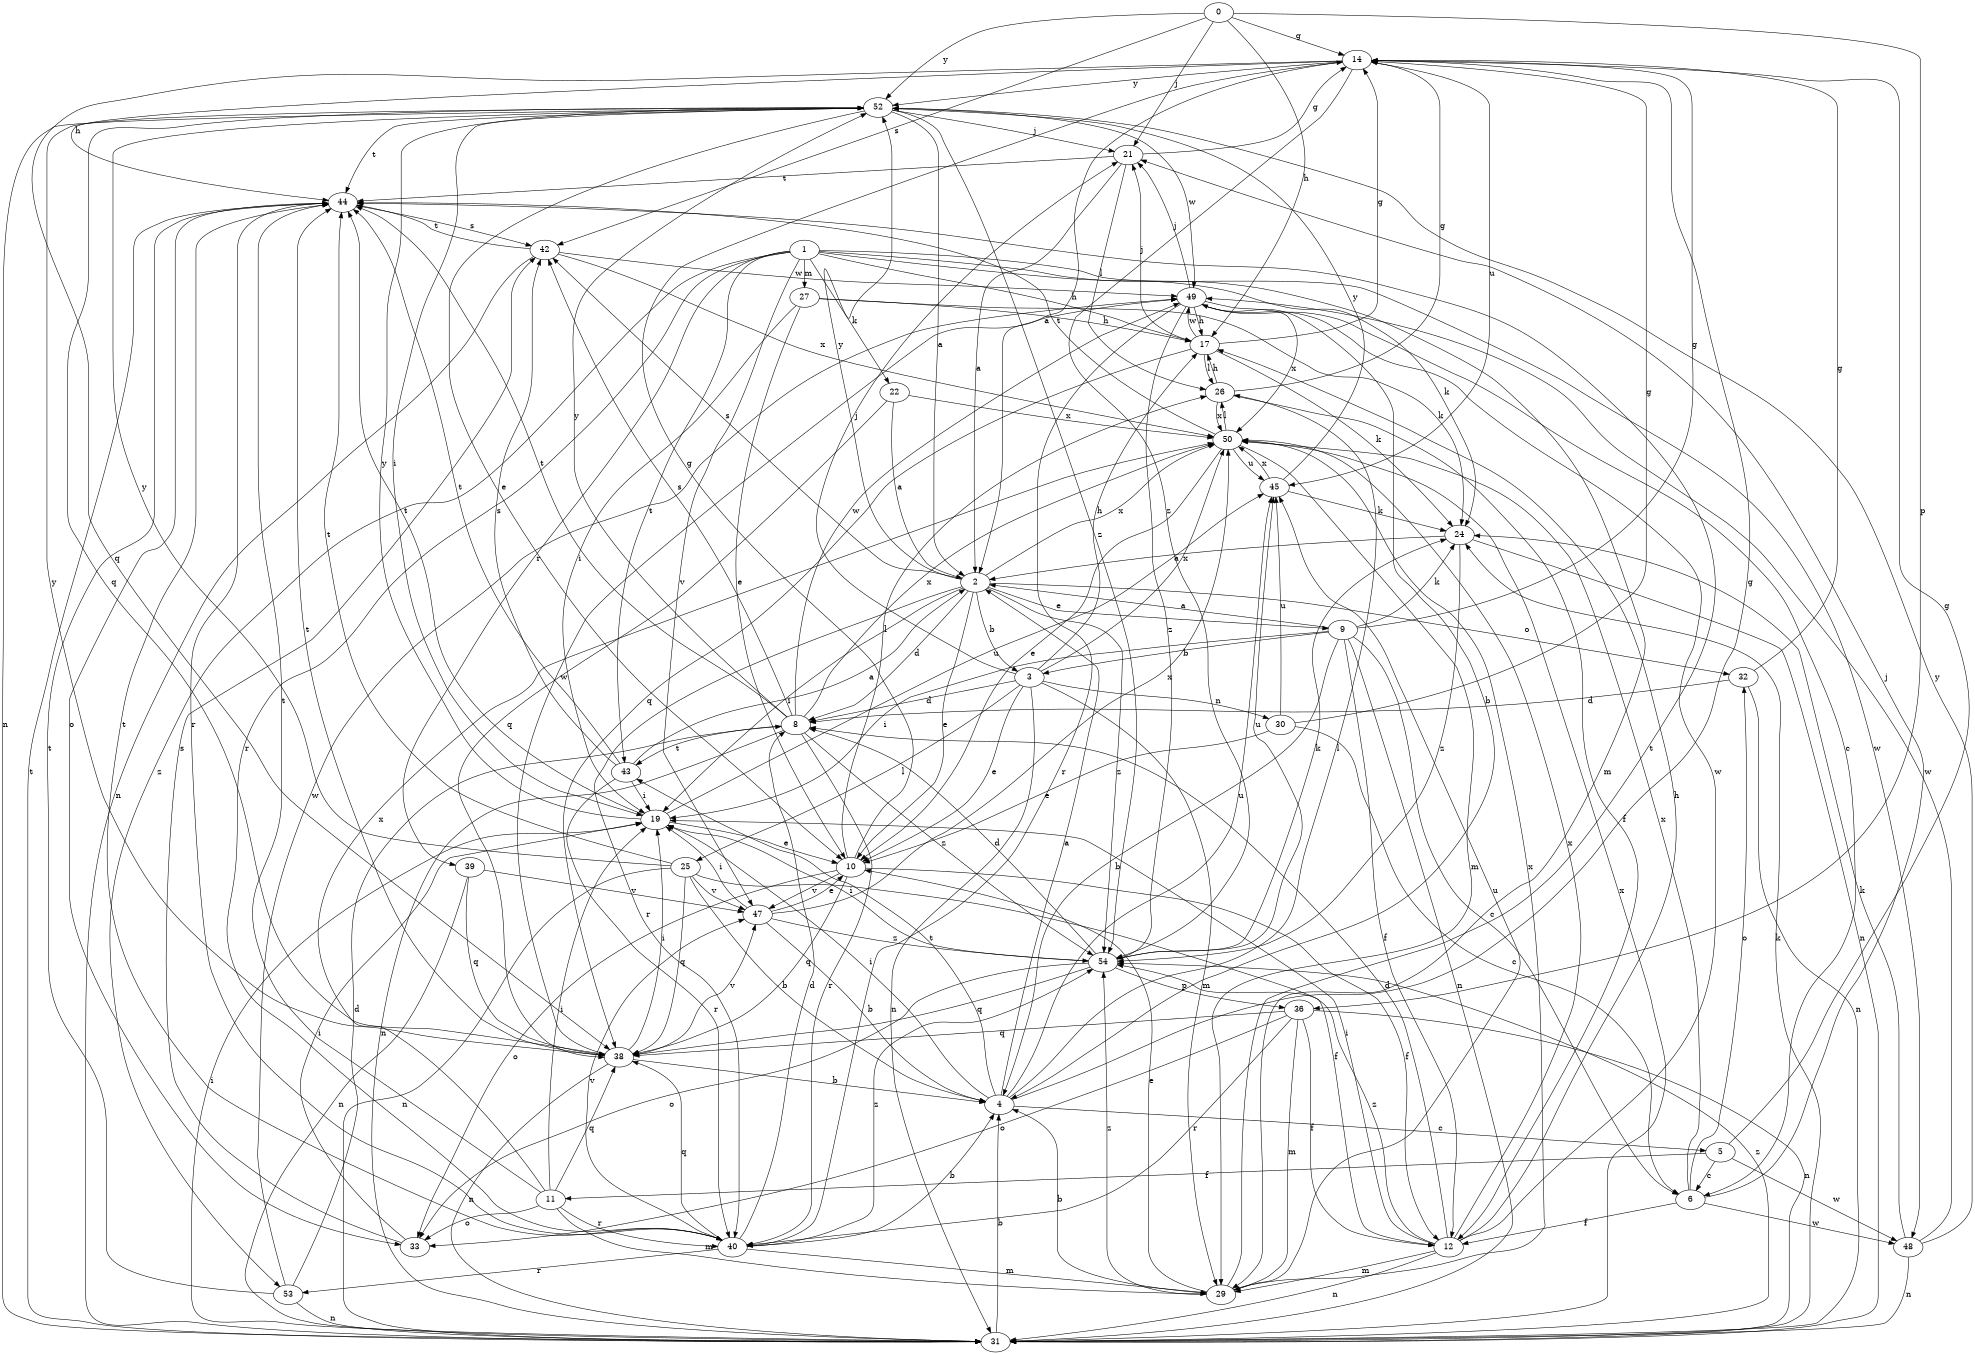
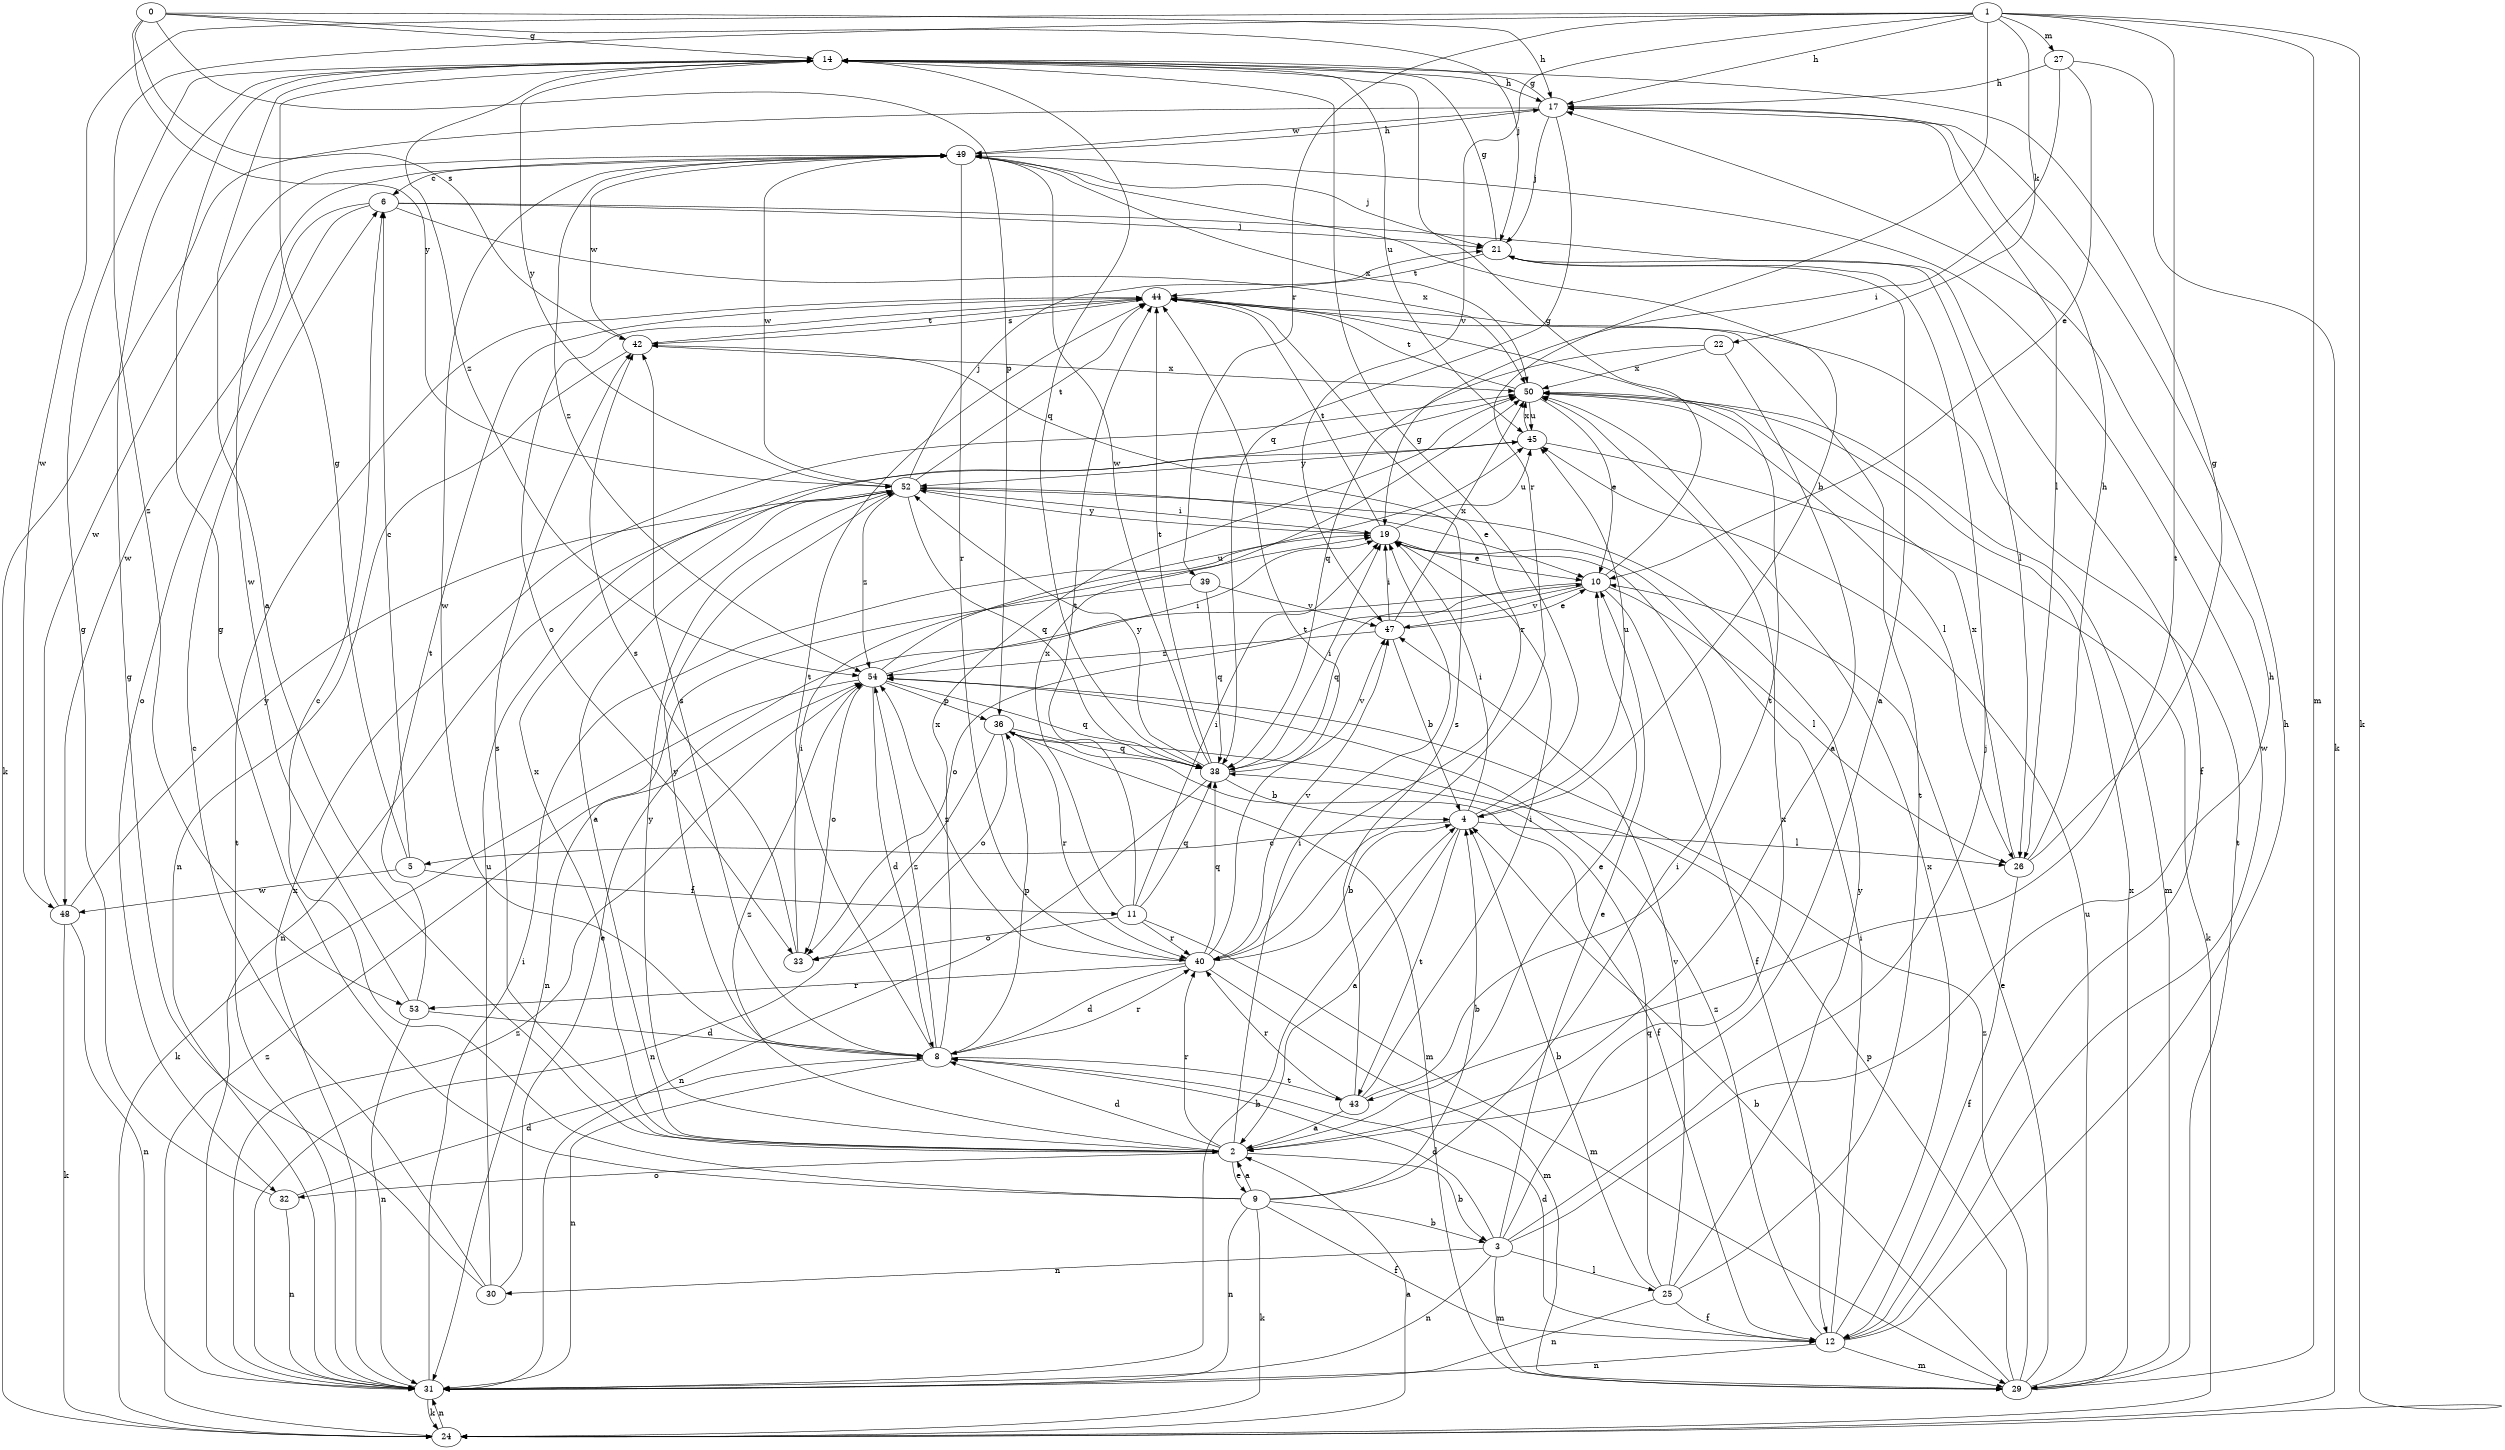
edge "14" -> "44": now "14" -> "17"
edge "29" -> "36": added, label "p"
edge "8" -> "36": added, label "p"
